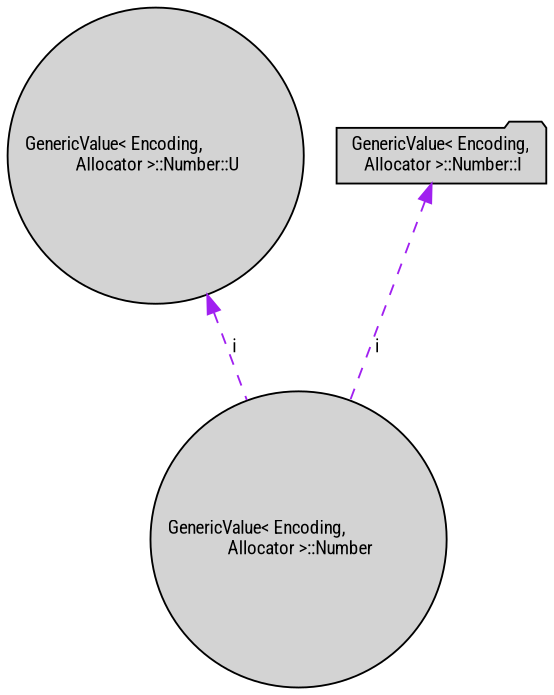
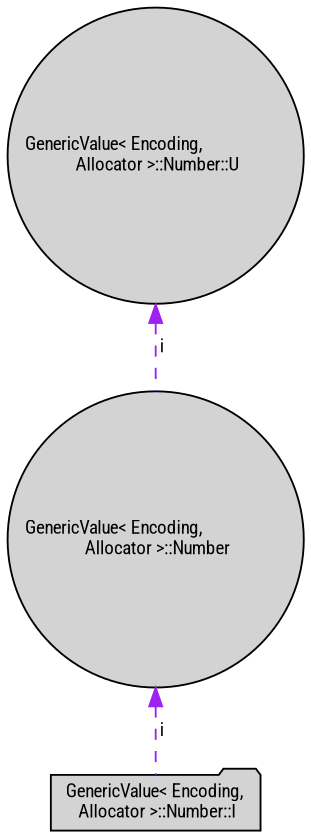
edge "GenericValue< Encoding, Allocator >::Number" -> "GenericValue< Encoding, Allocator >::Number::I": reversed
